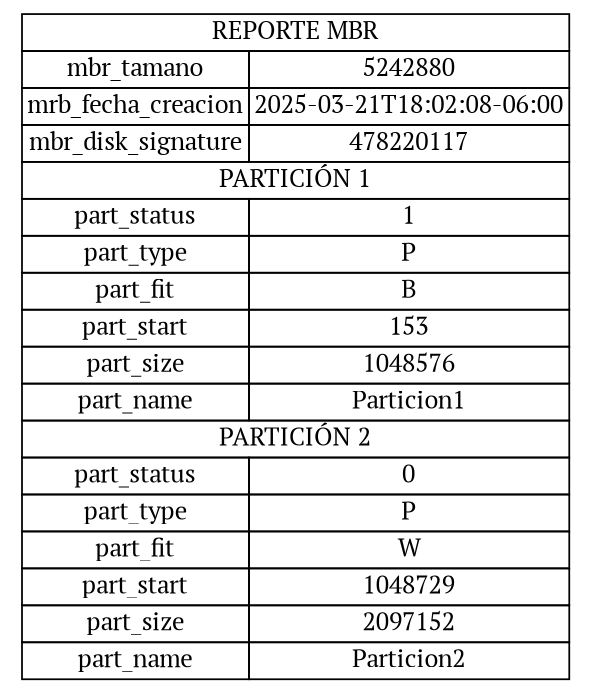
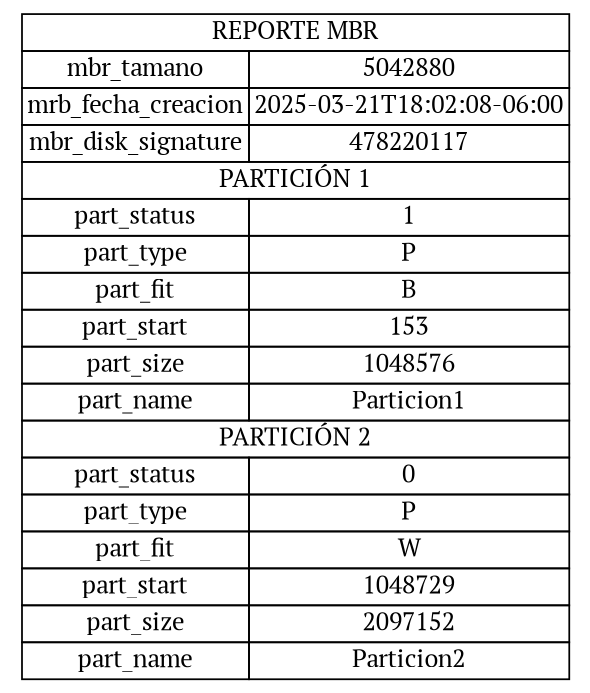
node "REPORTE MBR": text "5242880" -> "5042880"
